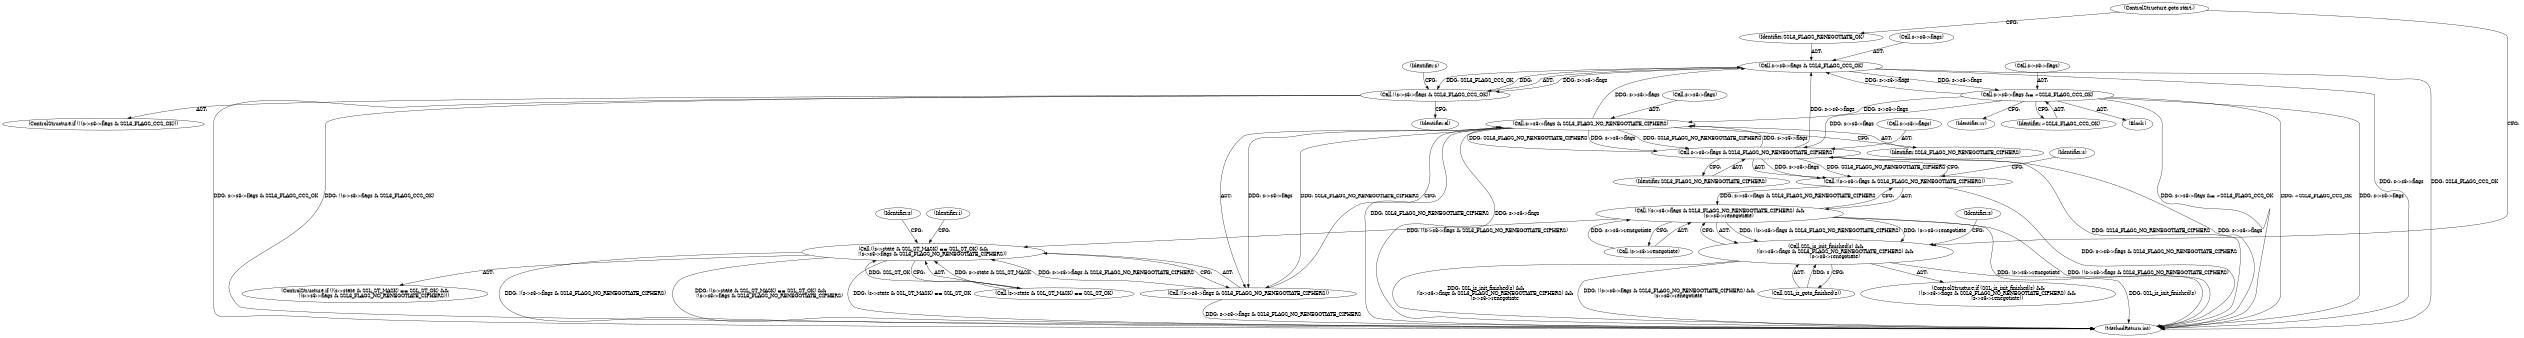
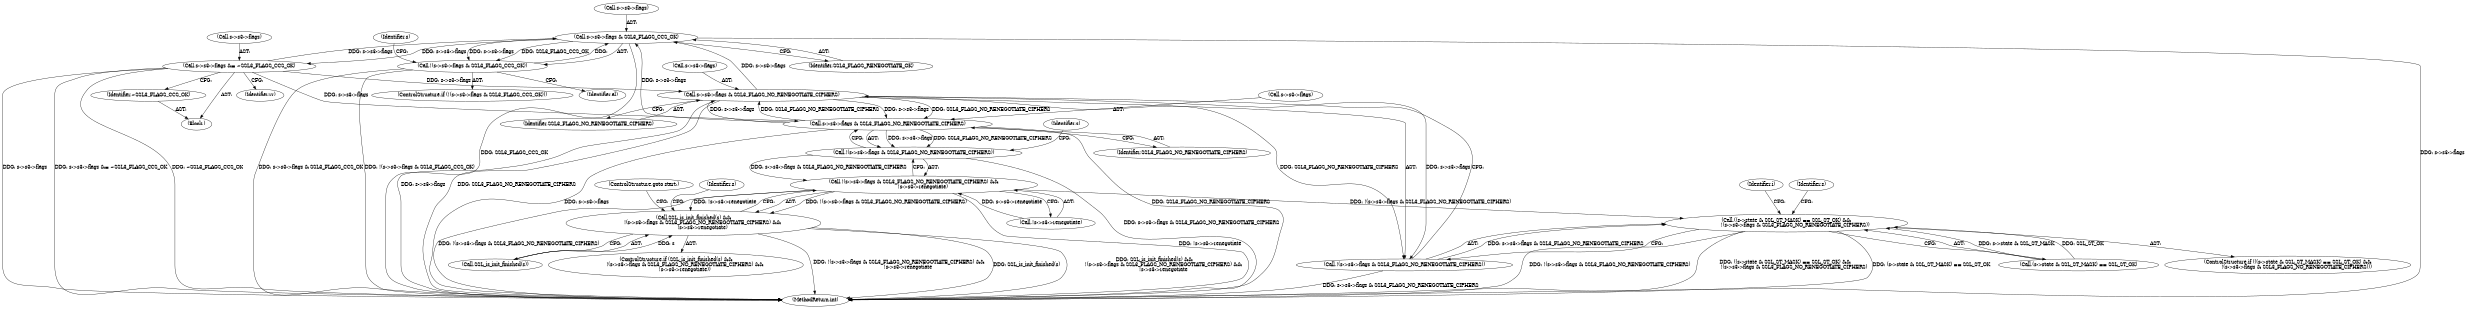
edge "(ControlStructure,goto start;)" -> "(Identifier,SSL3_FLAGS_RENEGOTIATE_OK)": now "(Call,s->s3->flags & SSL3_FLAGS_CCS_OK)" -> "(Identifier,SSL3_FLAGS_RENEGOTIATE_OK)"
edge "(Identifier,~SSL3_FLAGS_CCS_OK)" -> "(Call,s->s3->flags &= ~SSL3_FLAGS_CCS_OK)": now "(Identifier,~SSL3_FLAGS_CCS_OK)" -> "(Block,)"
node "(Call,SSL_is_goto_finished(s))": label "(Call,SSL_is_goto_finished(s))" -> "(Call,SSL_is_init_finished(s))"
